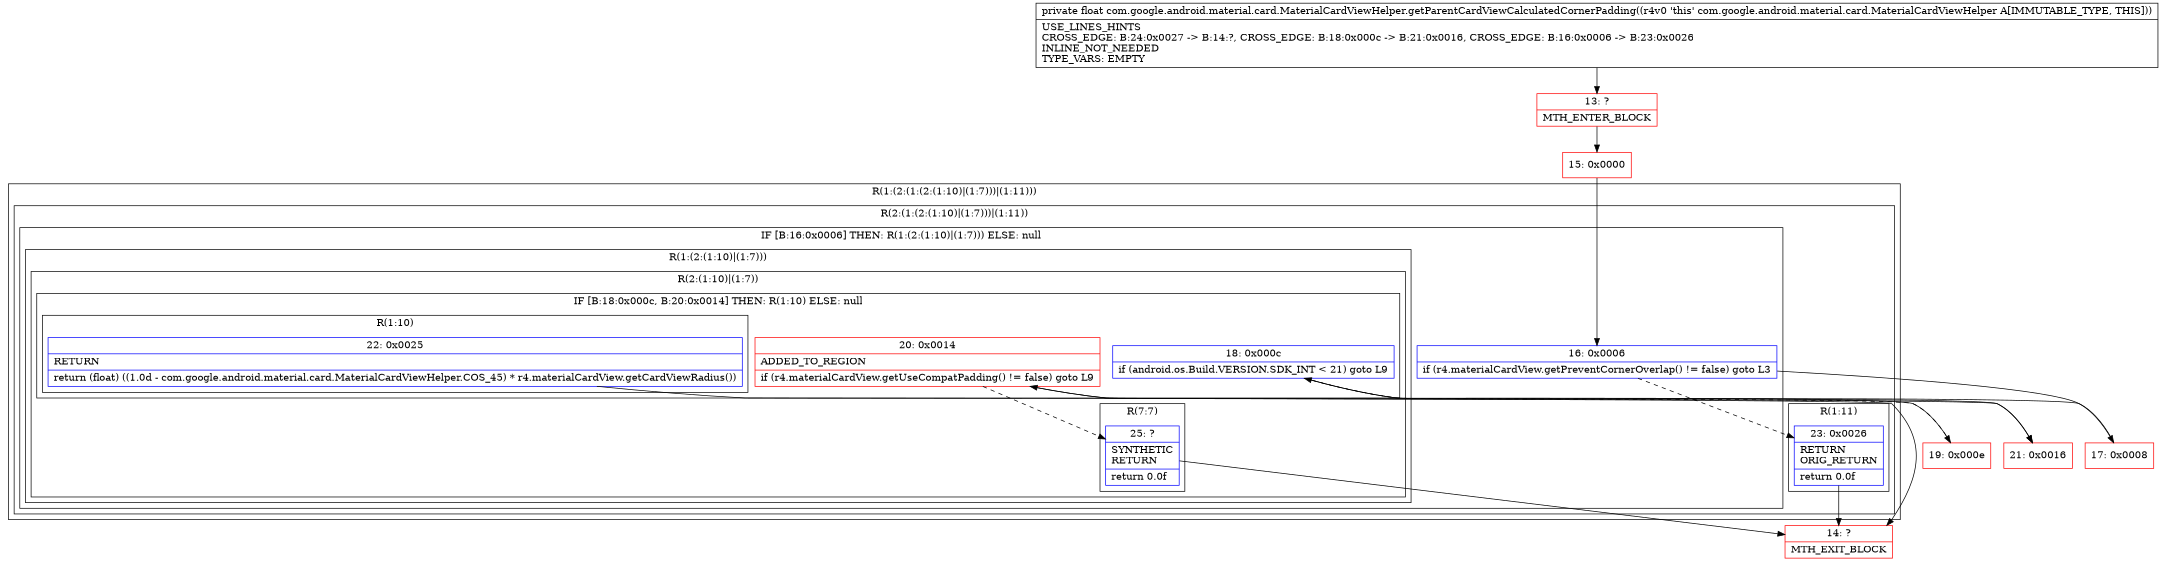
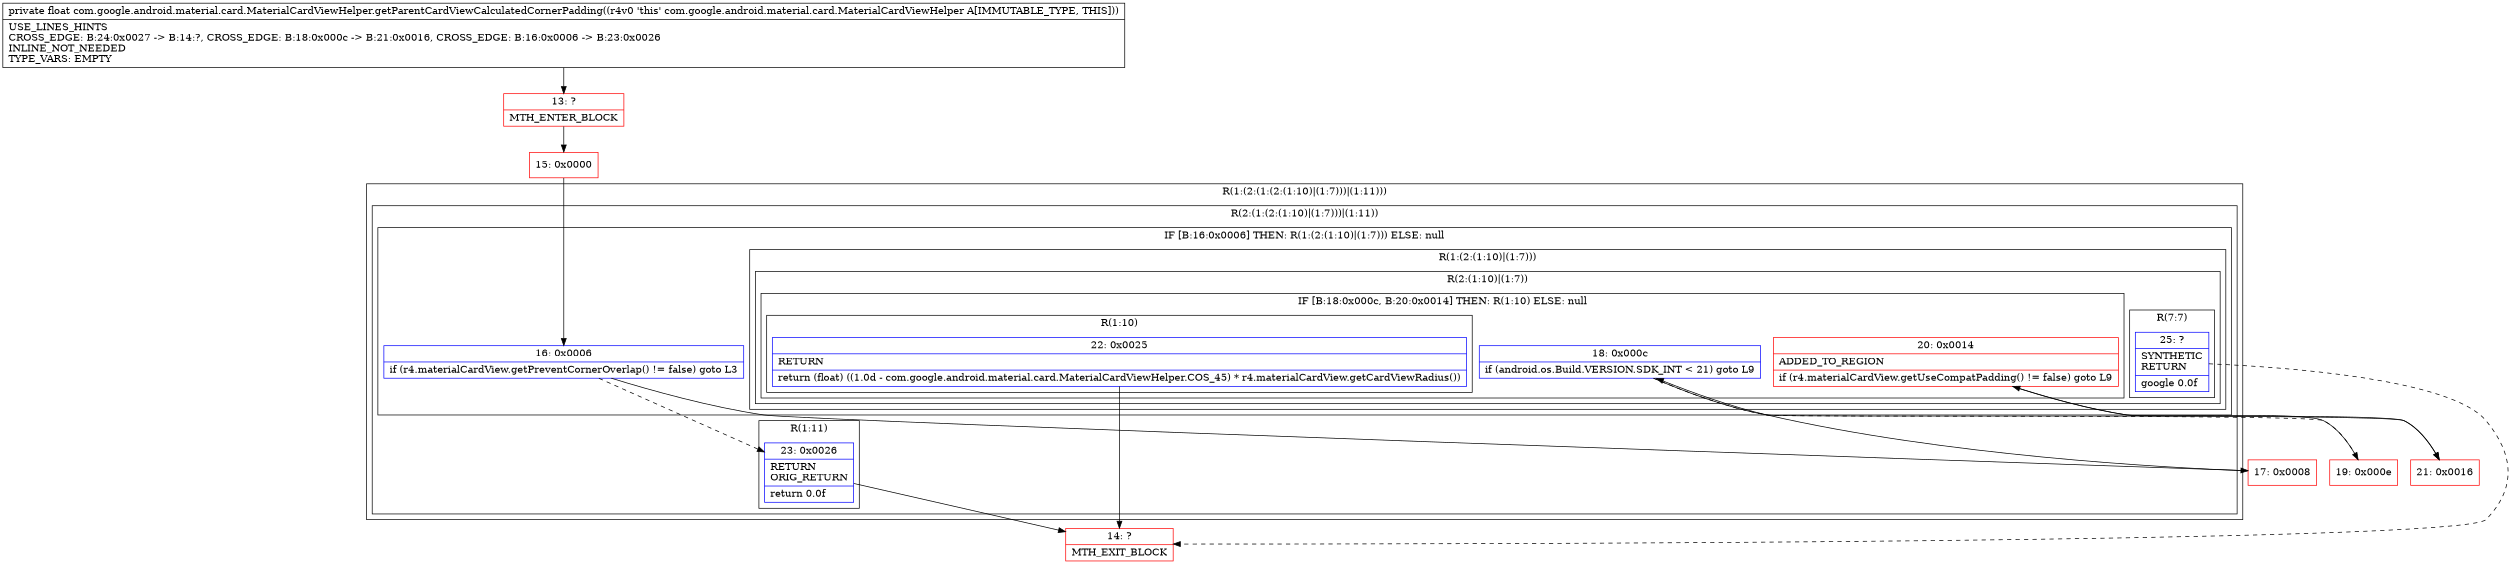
edge "20: 0x0014" -> "25: ?": removed
node "25: ?": text "return 0.0f" -> "google 0.0f"
edge "25: ?" -> "14: ?": style solid -> dashed
